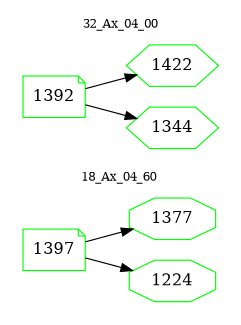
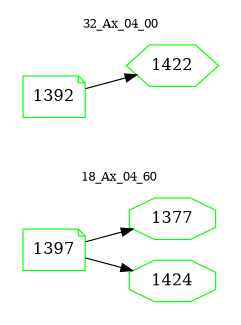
node "1344": removed
node "1224": label "1224" -> "1424"
